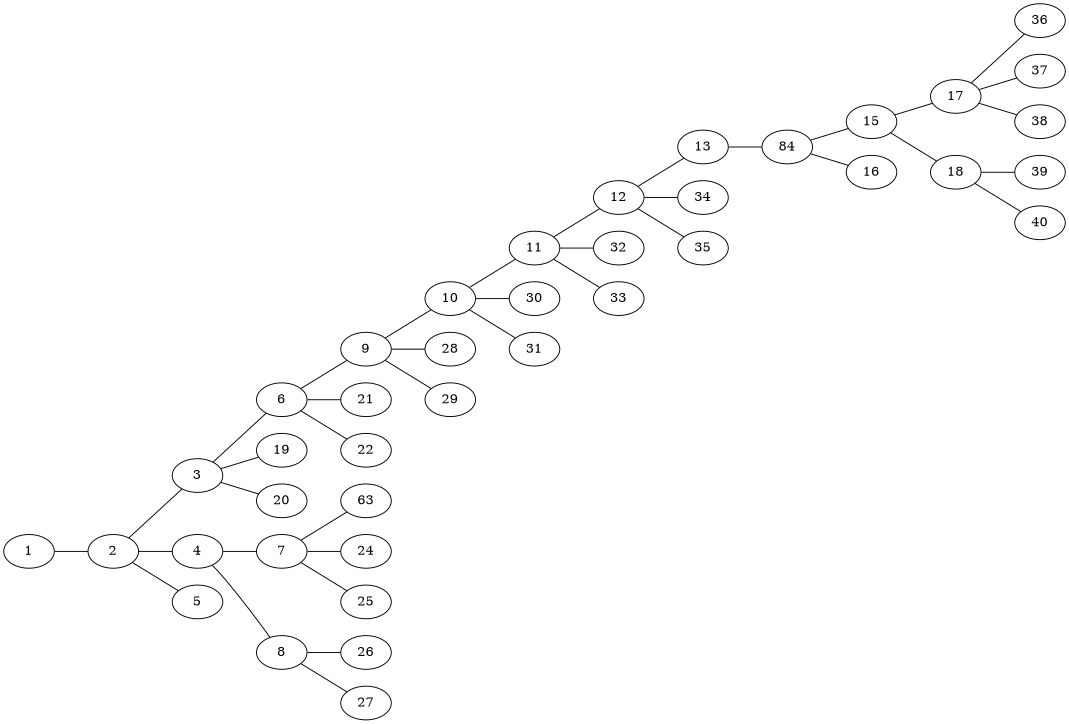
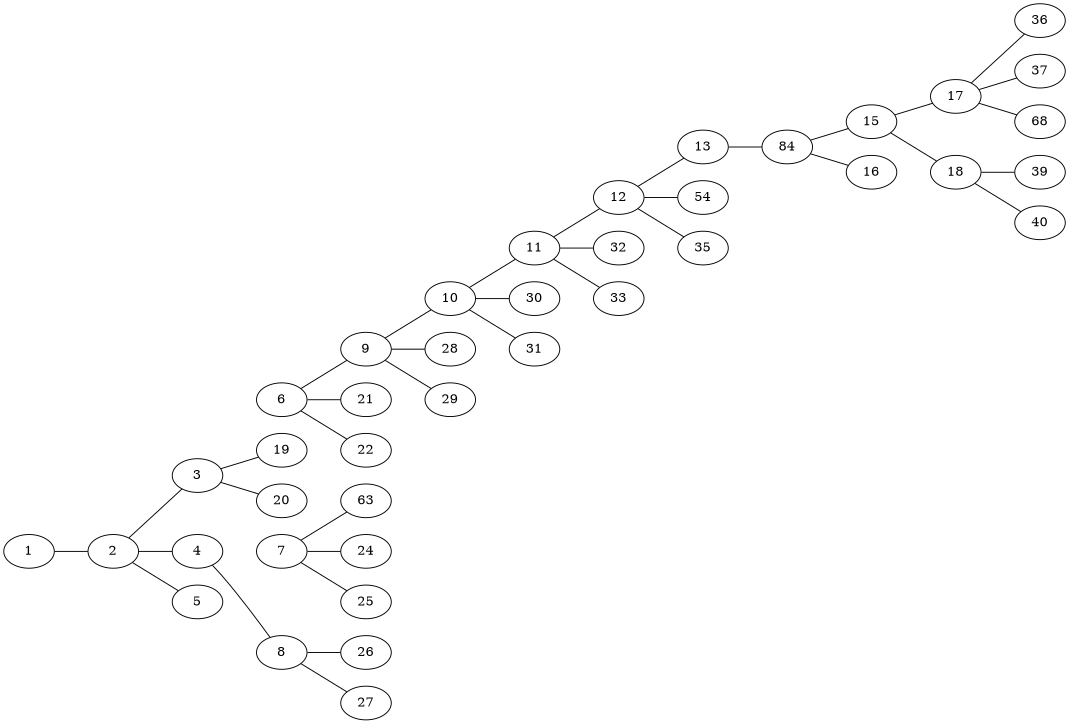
node "38": label "38" -> "68"
node "34": label "34" -> "54"
edge "6" -- "3": removed
edge "4" -- "7": removed
